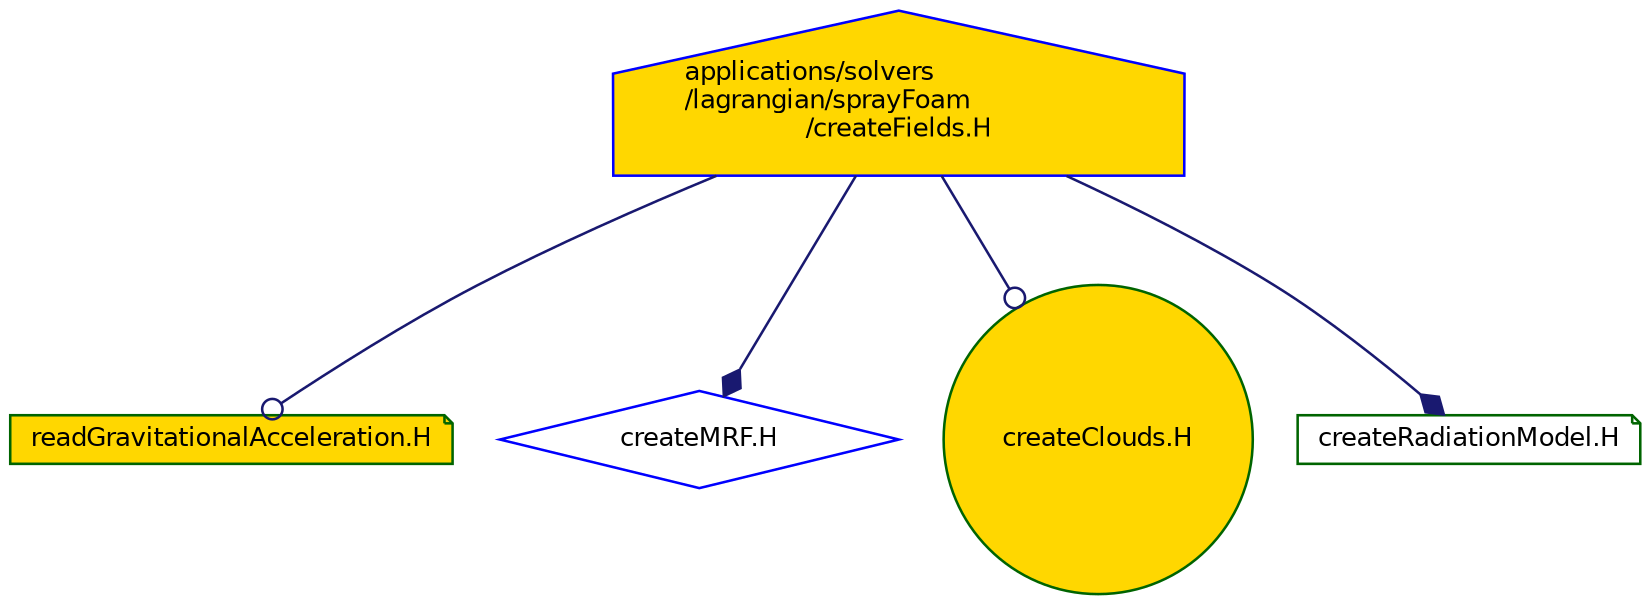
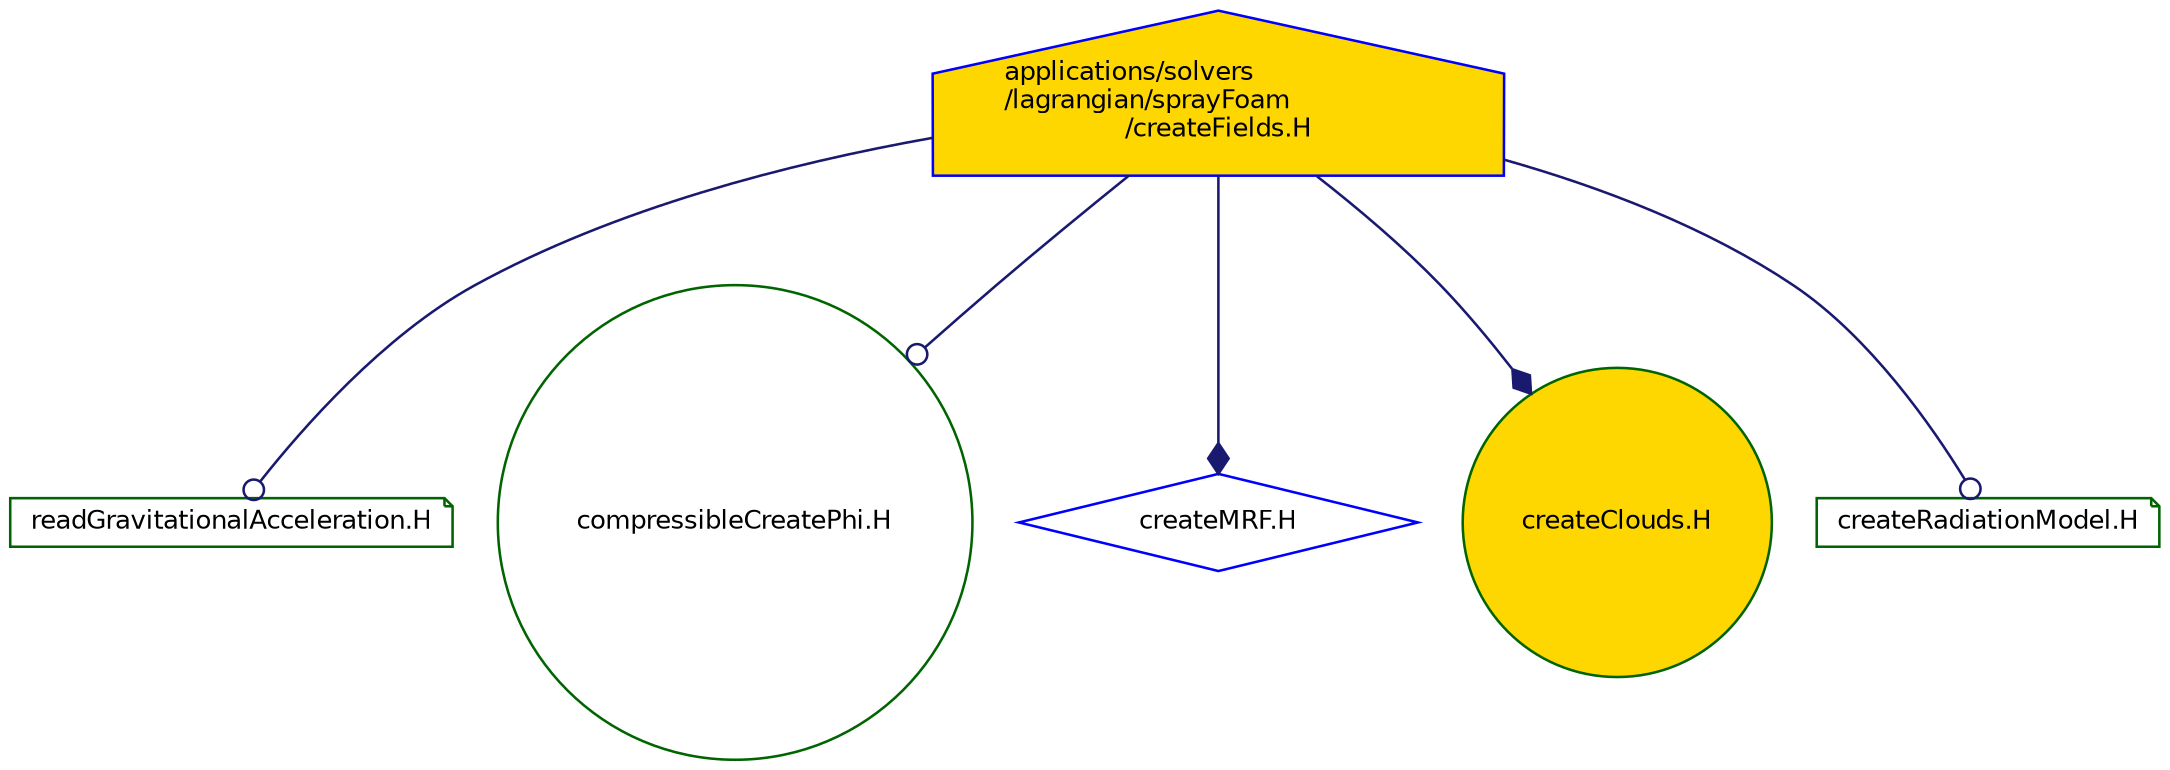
edge "applications/solvers /lagrangian/sprayFoam /createFields.H" -> "createClouds.H": arrowhead odot -> diamond
edge "applications/solvers /lagrangian/sprayFoam /createFields.H" -> "createRadiationModel.H": arrowhead diamond -> odot
node "readGravitationalAcceleration.H": fillcolor gold -> white
node "compressibleCreatePhi.H": added
